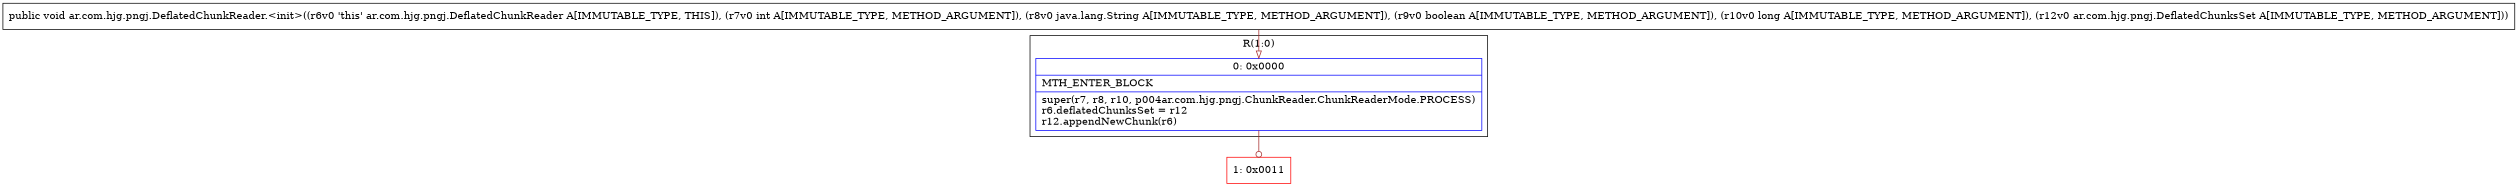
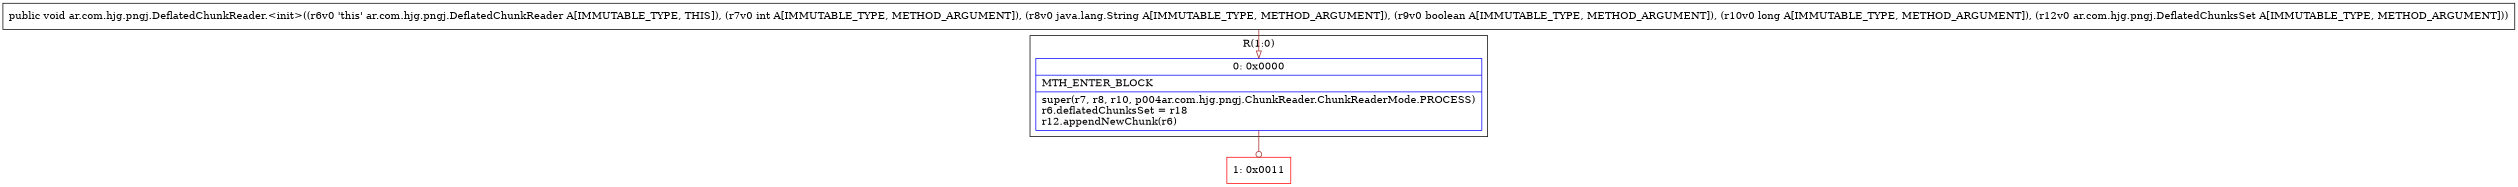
node "0: 0x0000": text "r6.deflatedChunksSet = r12" -> "r6.deflatedChunksSet = r18"
